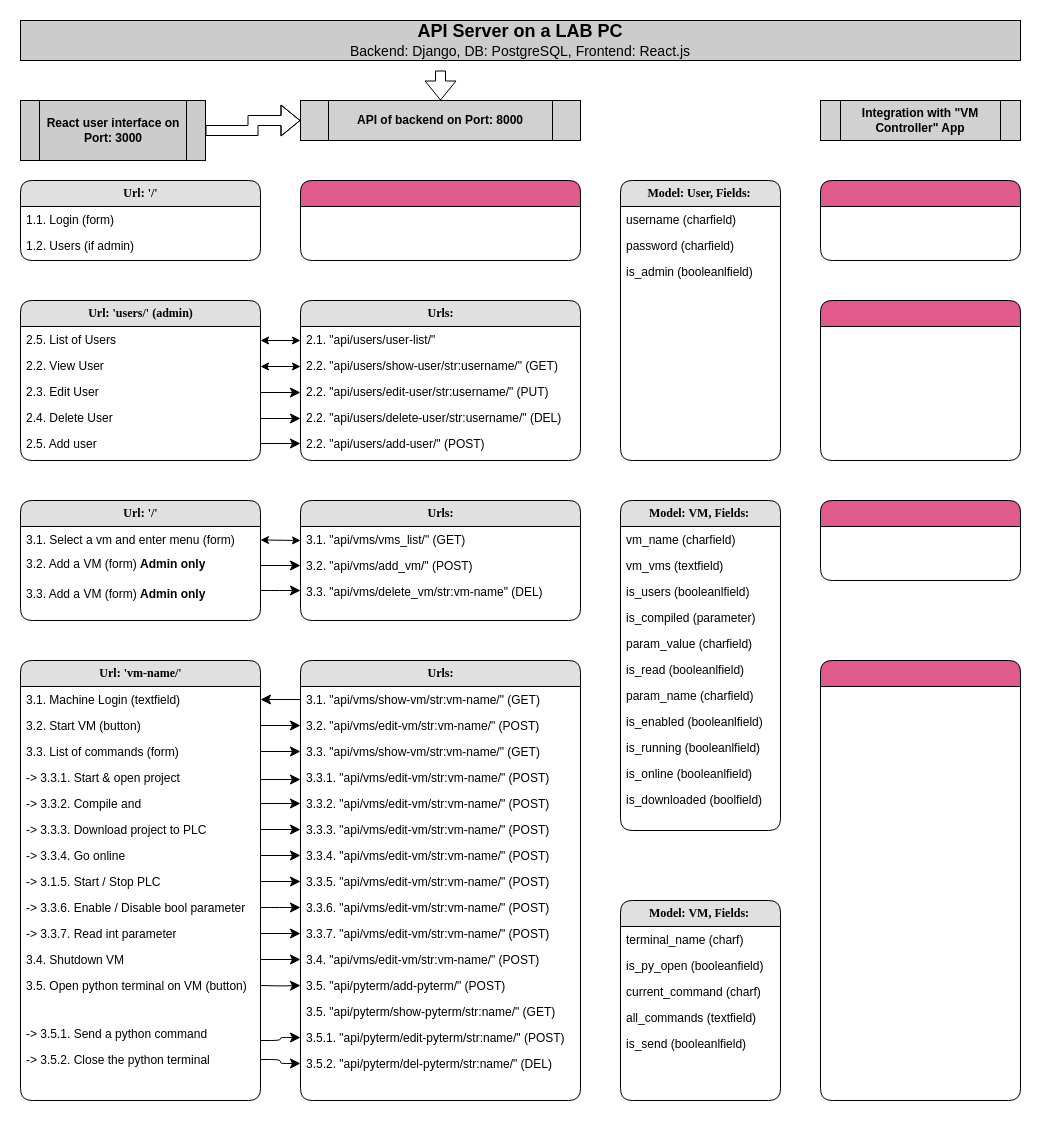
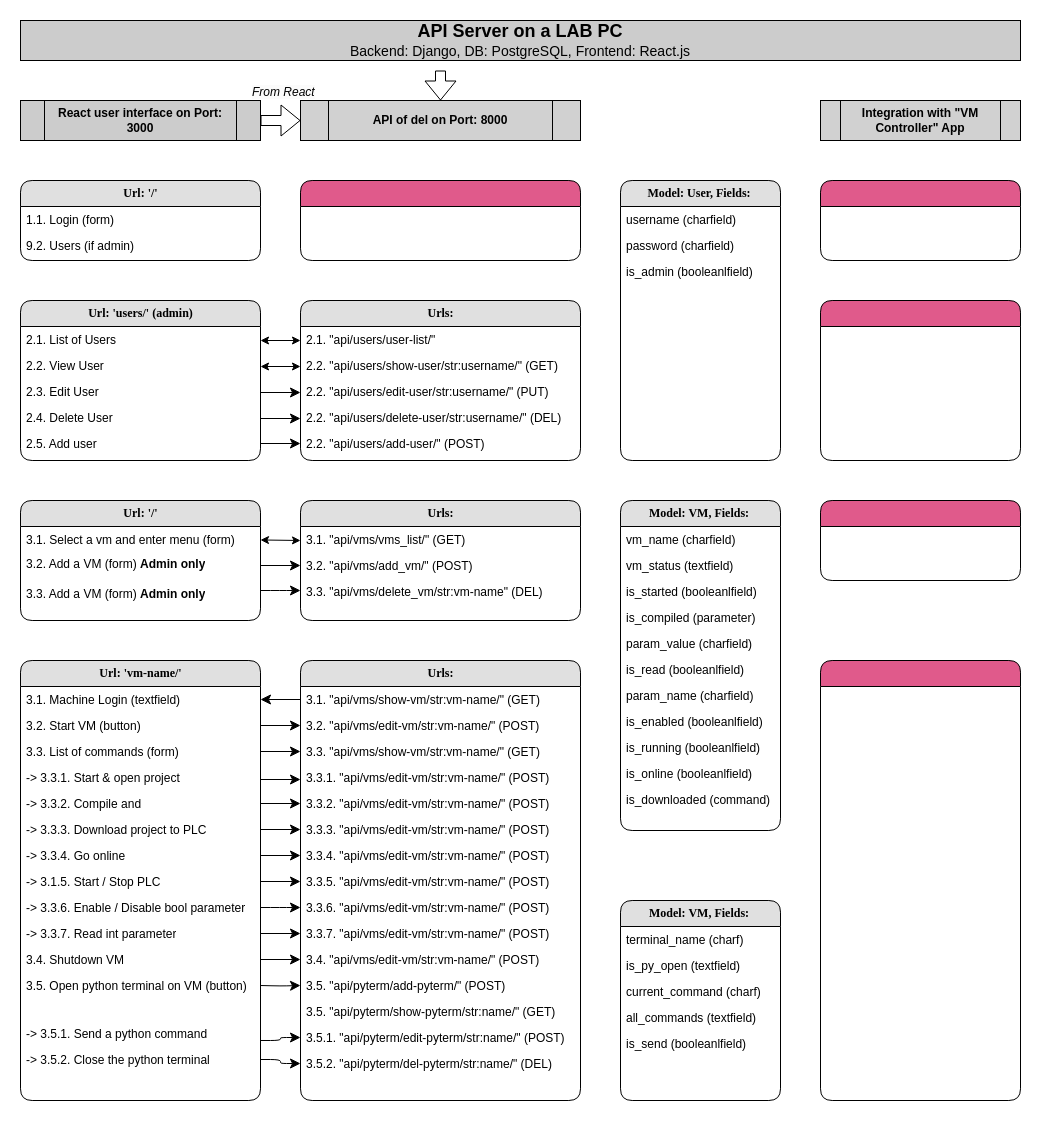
node "From React": added
node "API of backend on Port: 8000": label "API of backend on Port: 8000" -> "API of del on Port: 8000"
node "React user interface on Port: 3000": size 185x60 -> 240x40
node "1.2. Users (if admin)": label "1.2. Users (if admin)" -> "9.2. Users (if admin)"
node "2.5. List of Users": label "2.5. List of Users" -> "2.1. List of Users"
node "vm_vms (textfield)": label "vm_vms (textfield)" -> "vm_status (textfield)"
node "is_users (booleanlfield)": label "is_users (booleanlfield)" -> "is_started (booleanlfield)"
node "is_downloaded (boolfield)": label "is_downloaded (boolfield)" -> "is_downloaded (command)"
node "is_py_open (booleanfield)": label "is_py_open (booleanfield)" -> "is_py_open (textfield)"
